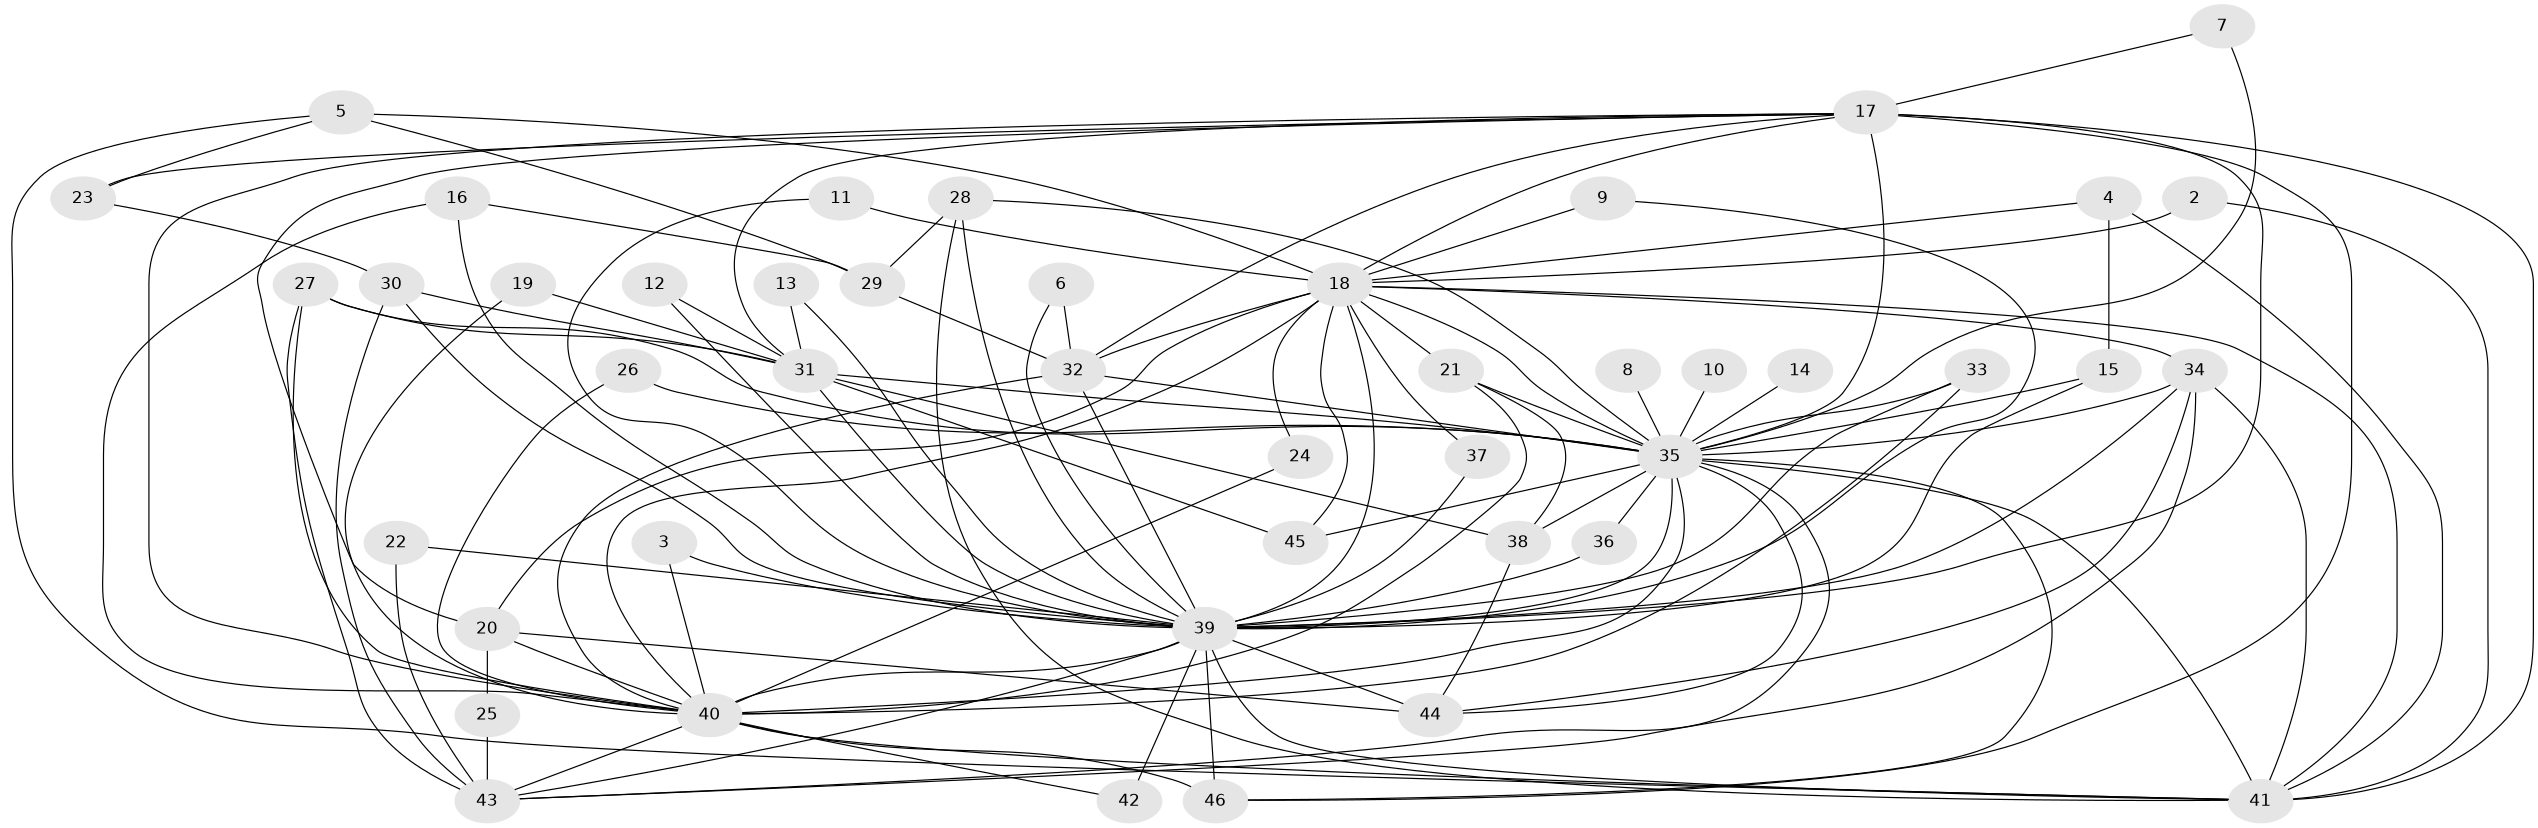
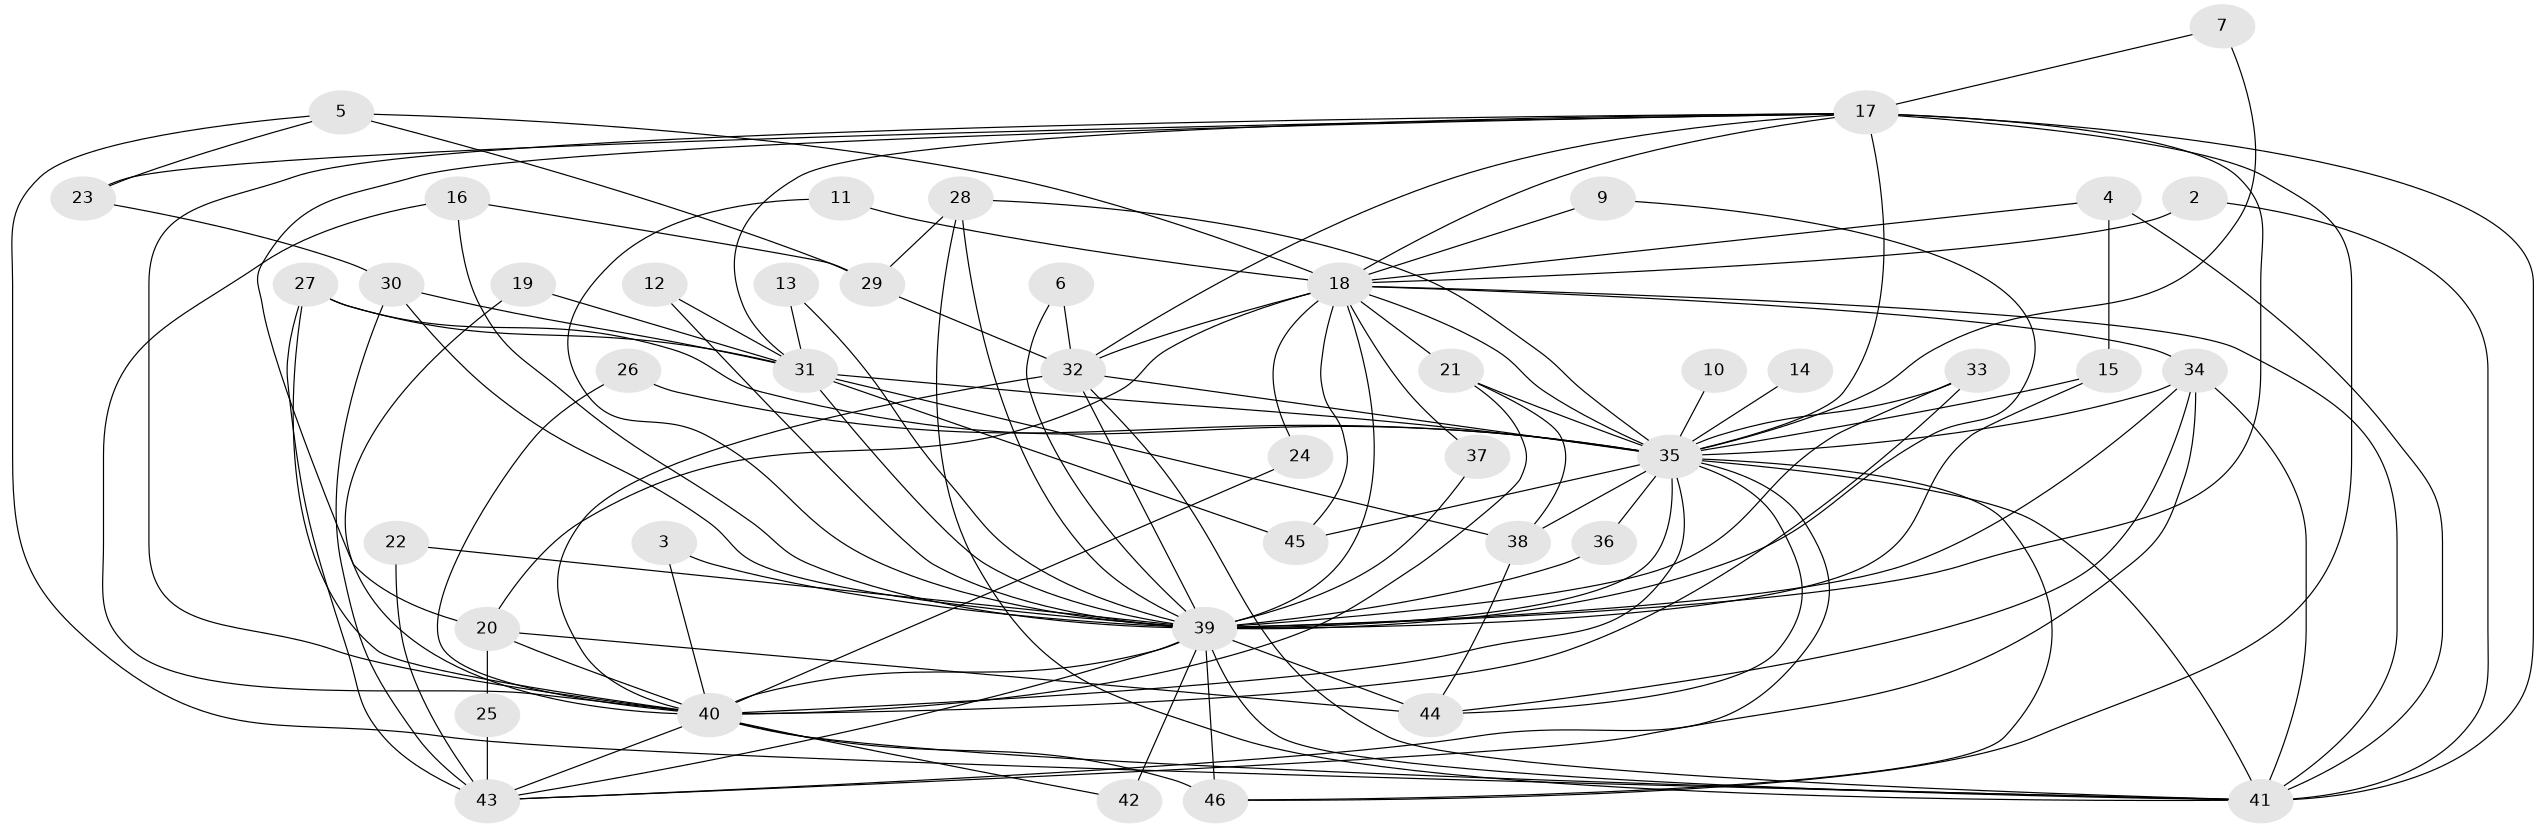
node "8": removed
edge "18" -- "40": removed
edge "32" -- "41": added
